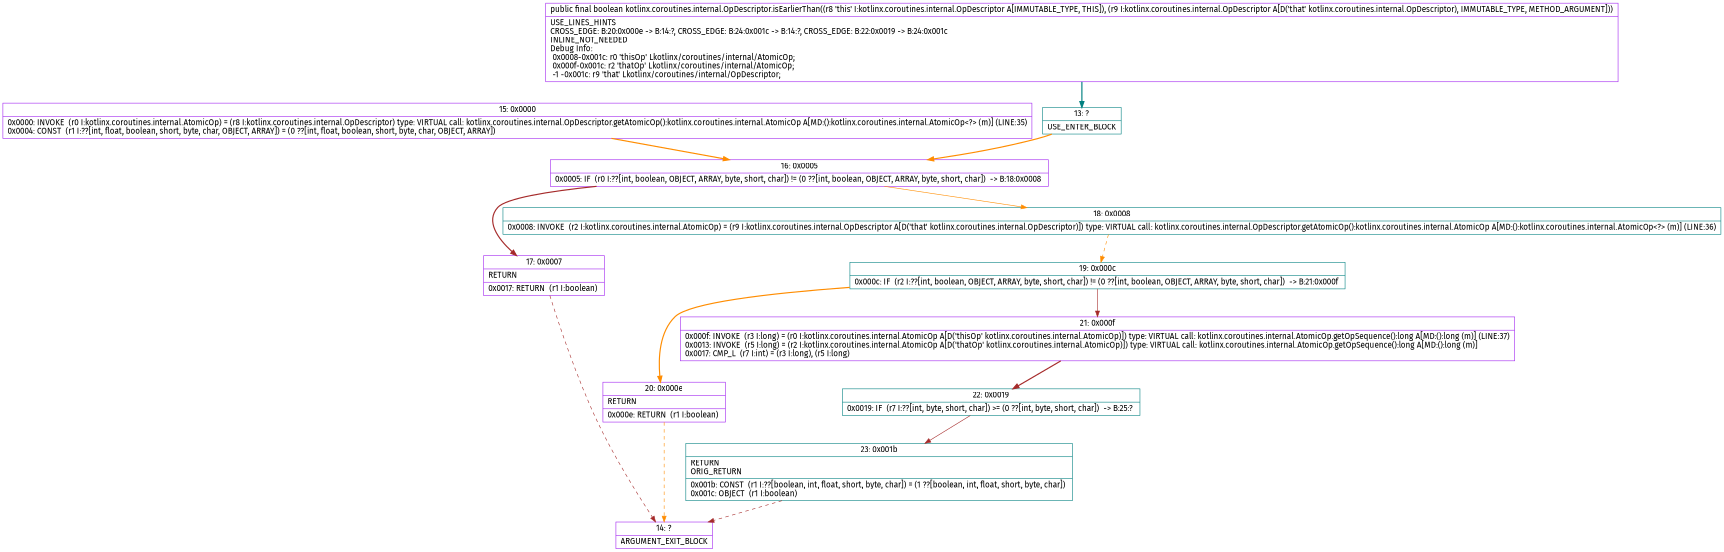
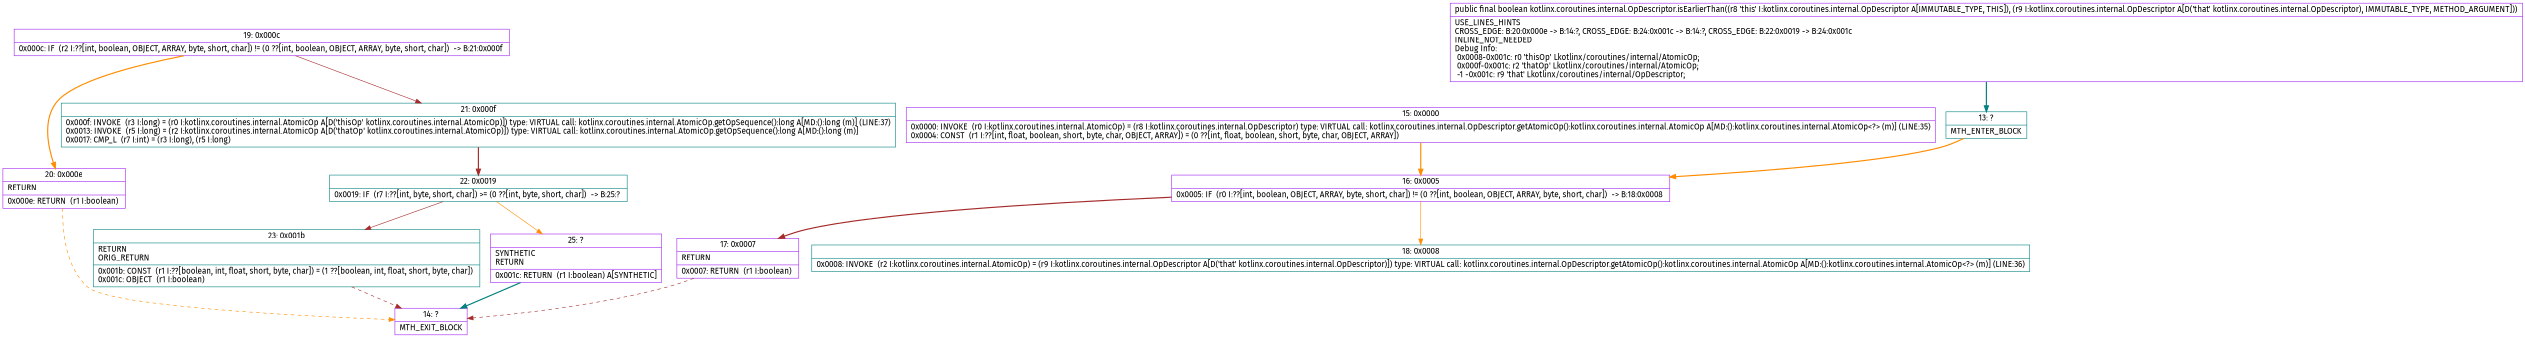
node "13: ?": text "USE_ENTER_BLOCK" -> "MTH_ENTER_BLOCK"
edge "18: 0x0008" -> "19: 0x000c": removed
node "25: ?": added
node "19: 0x000c": color teal -> purple
node "17: 0x0007": text "0x0017: RETURN  (r1 I:boolean)" -> "0x0007: RETURN  (r1 I:boolean)"
node "21: 0x000f": color purple -> teal
node "14: ?": text "ARGUMENT_EXIT_BLOCK" -> "MTH_EXIT_BLOCK"
